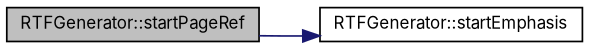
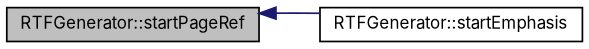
edge "RTFGenerator::startPageRef" -> "RTFGenerator::startEmphasis": reversed
